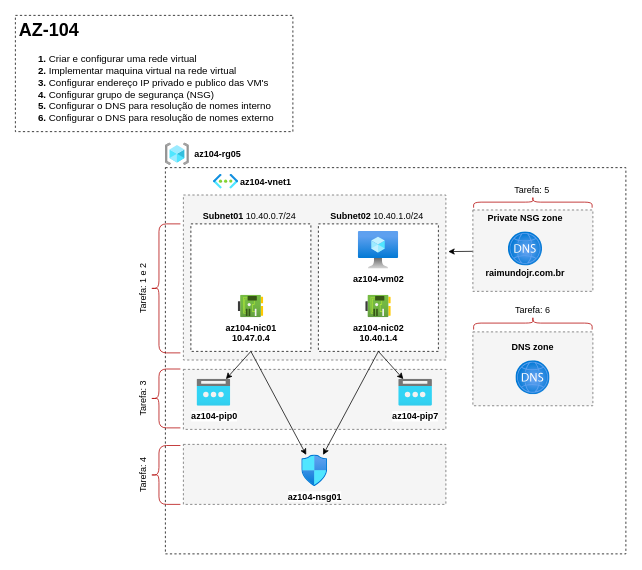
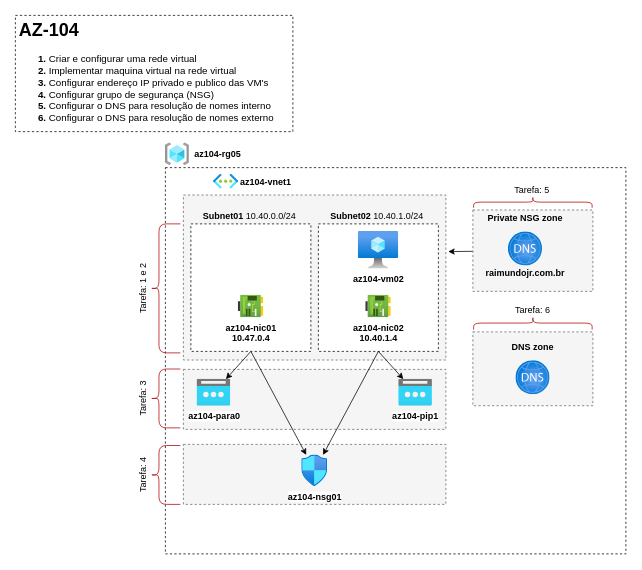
node "Subnet01 10.40.0.7/24": label "Subnet01 10.40.0.7/24" -> "Subnet01 10.40.0.0/24"
node "az104-pip0": label "az104-pip0" -> "az104-para0"
node "az104-pip7": label "az104-pip7" -> "az104-pip1"
